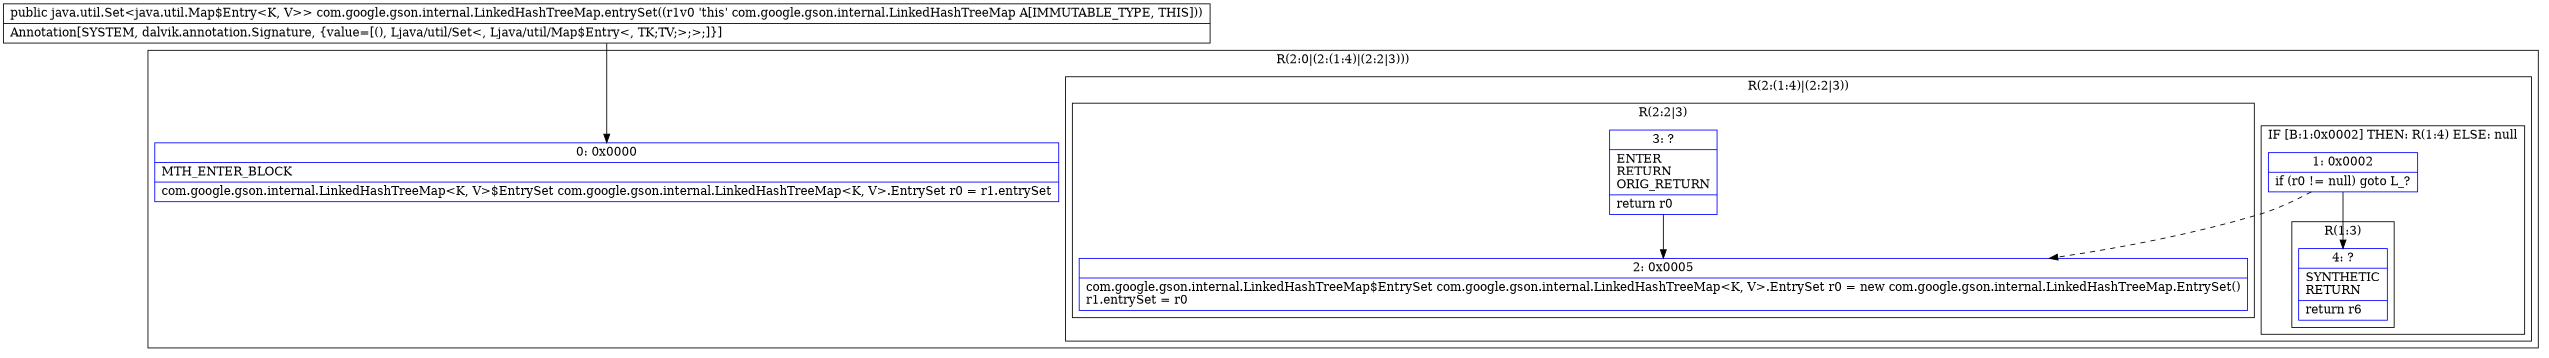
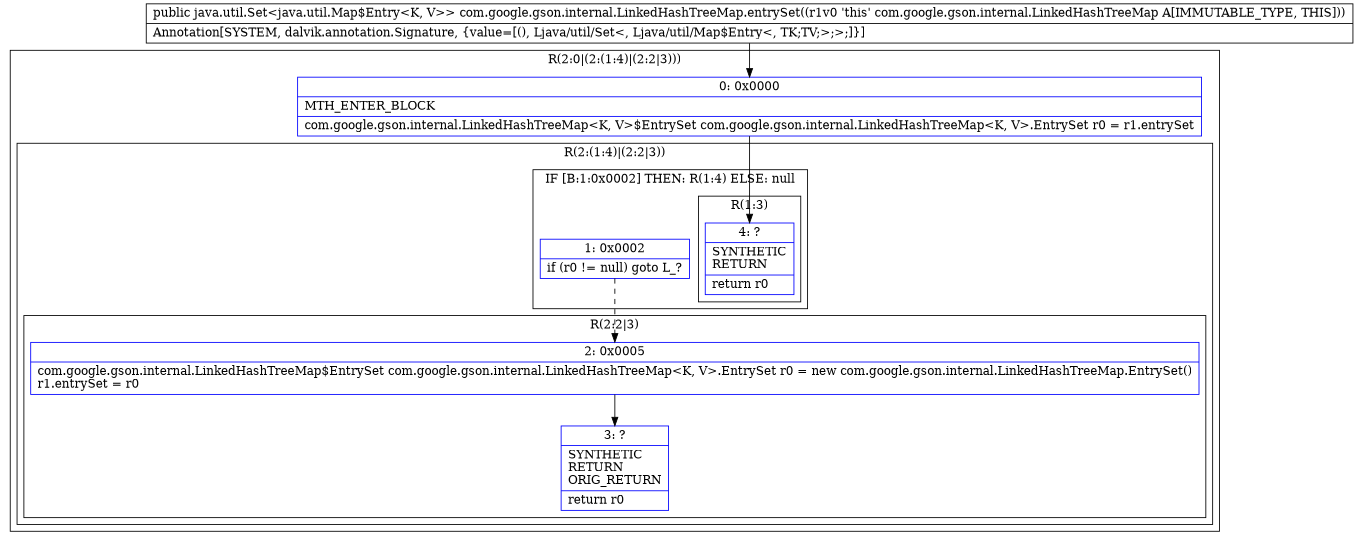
node "3: ?": text "ENTER" -> "SYNTHETIC"
edge "1: 0x0002" -> "4: ?": now "0: 0x0000" -> "4: ?"
edge "3: ?" -> "2: 0x0005": reversed
node "4: ?": text "return r6" -> "return r0"
